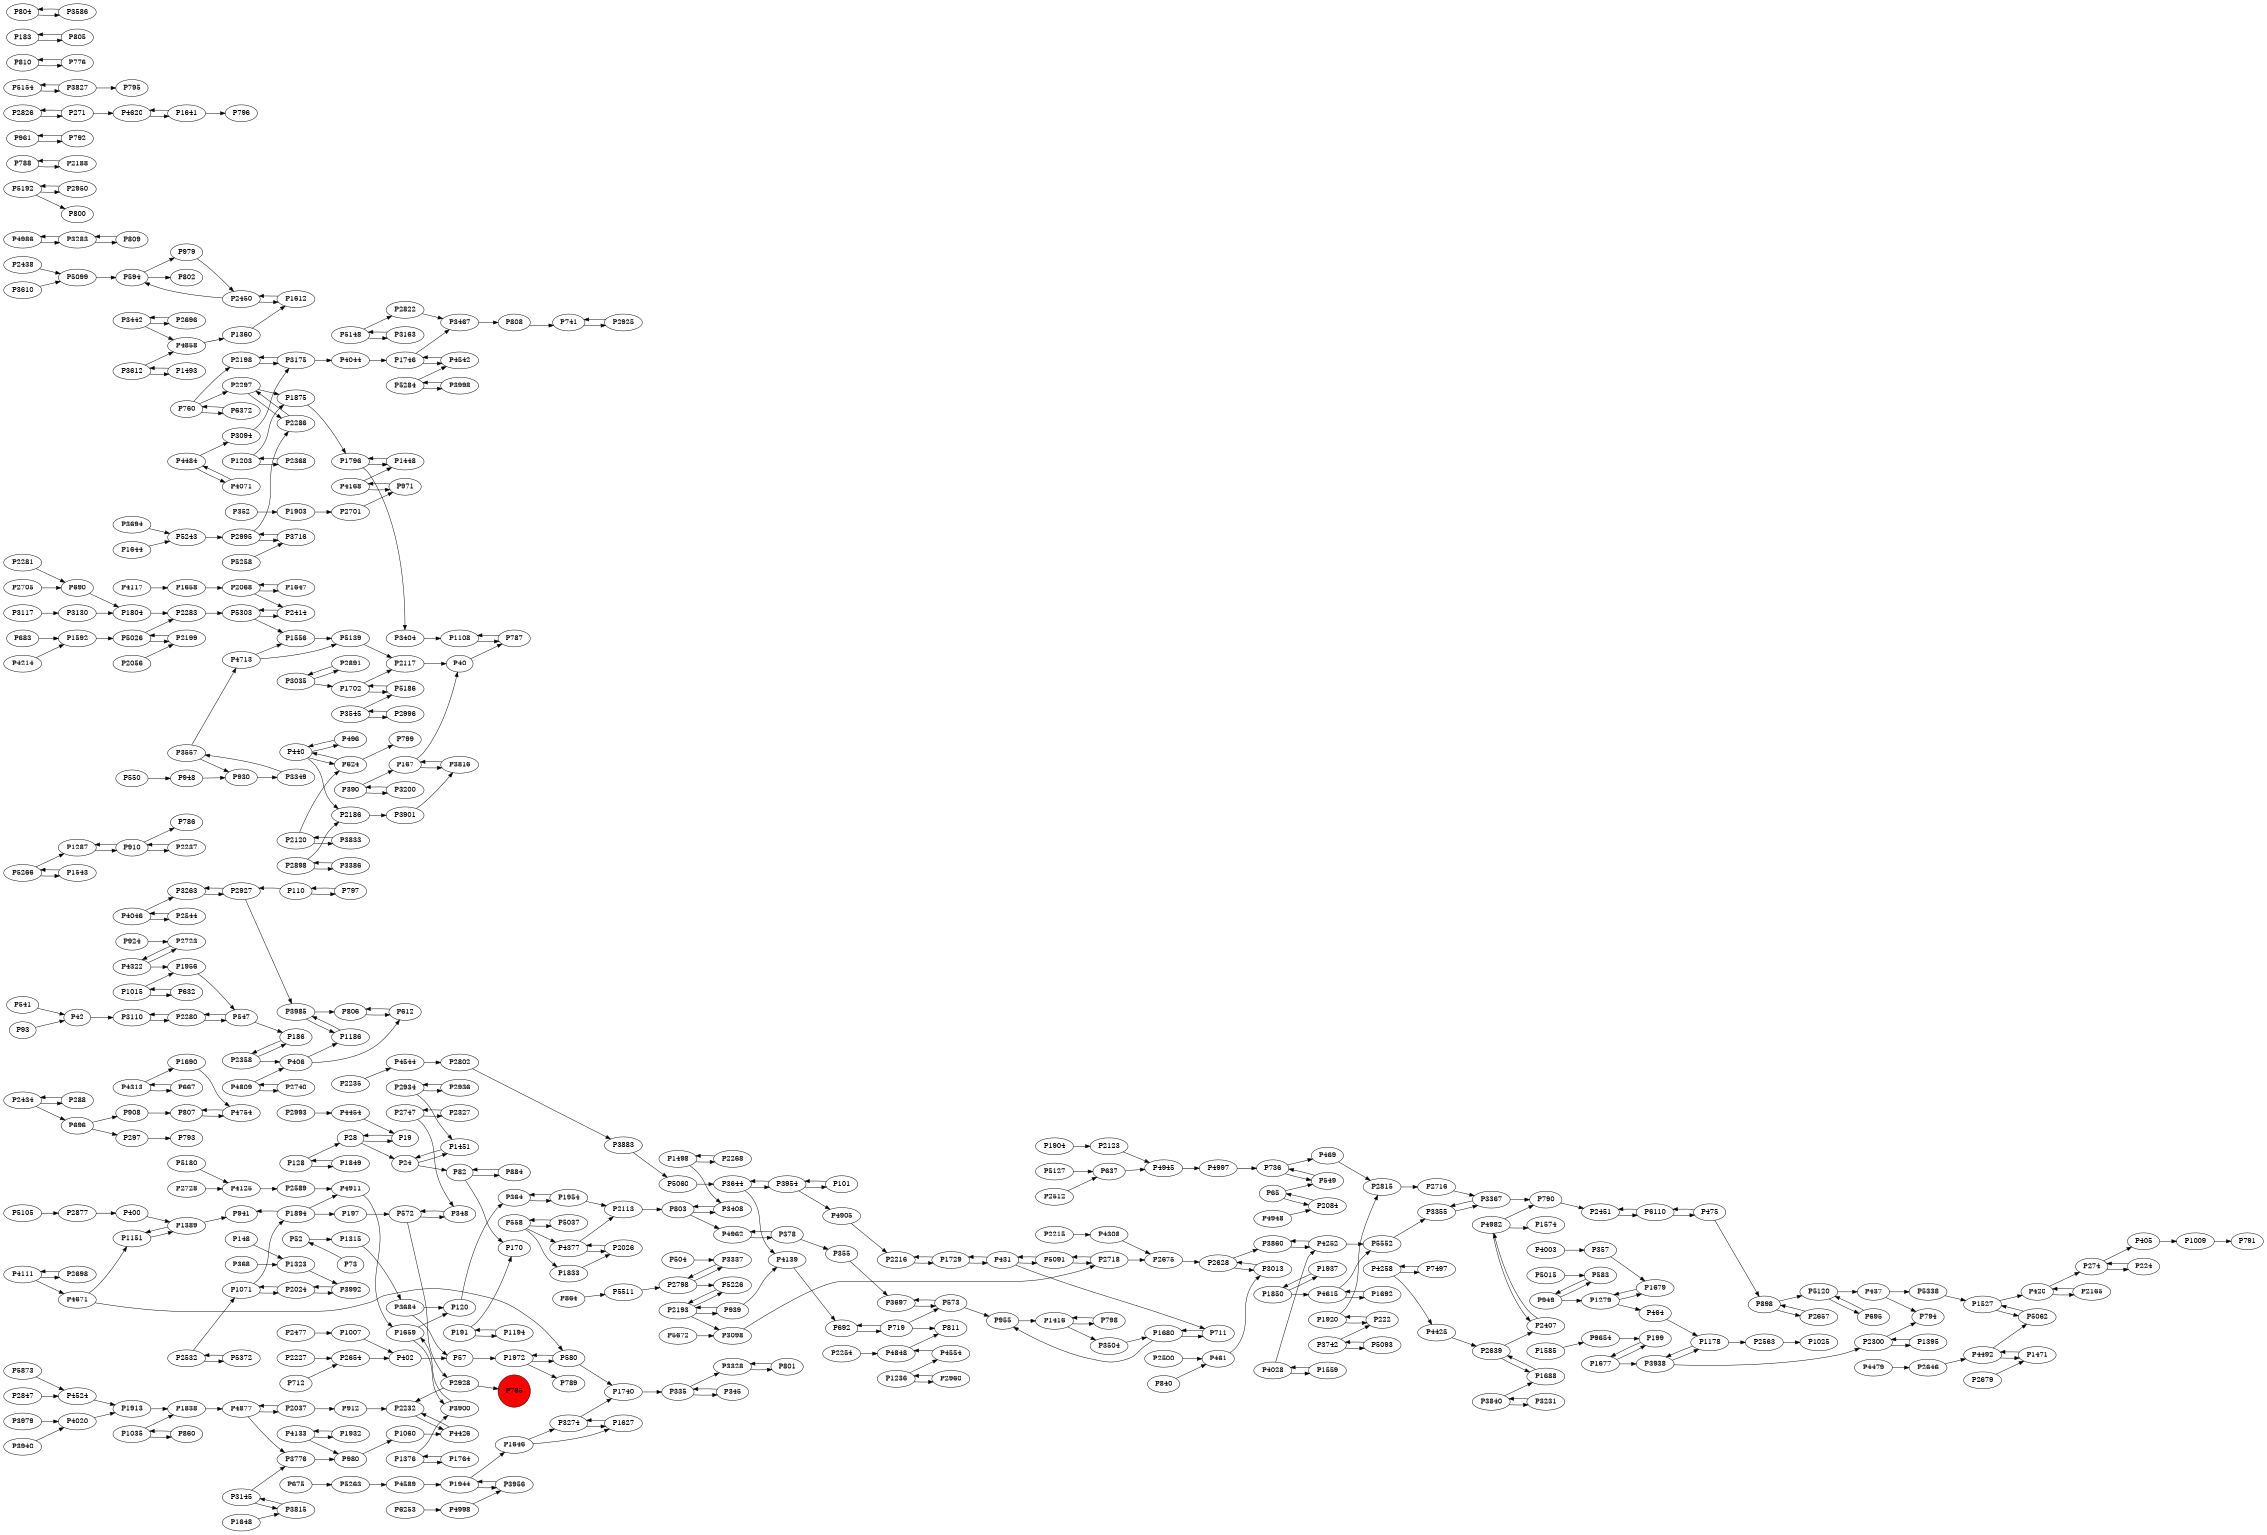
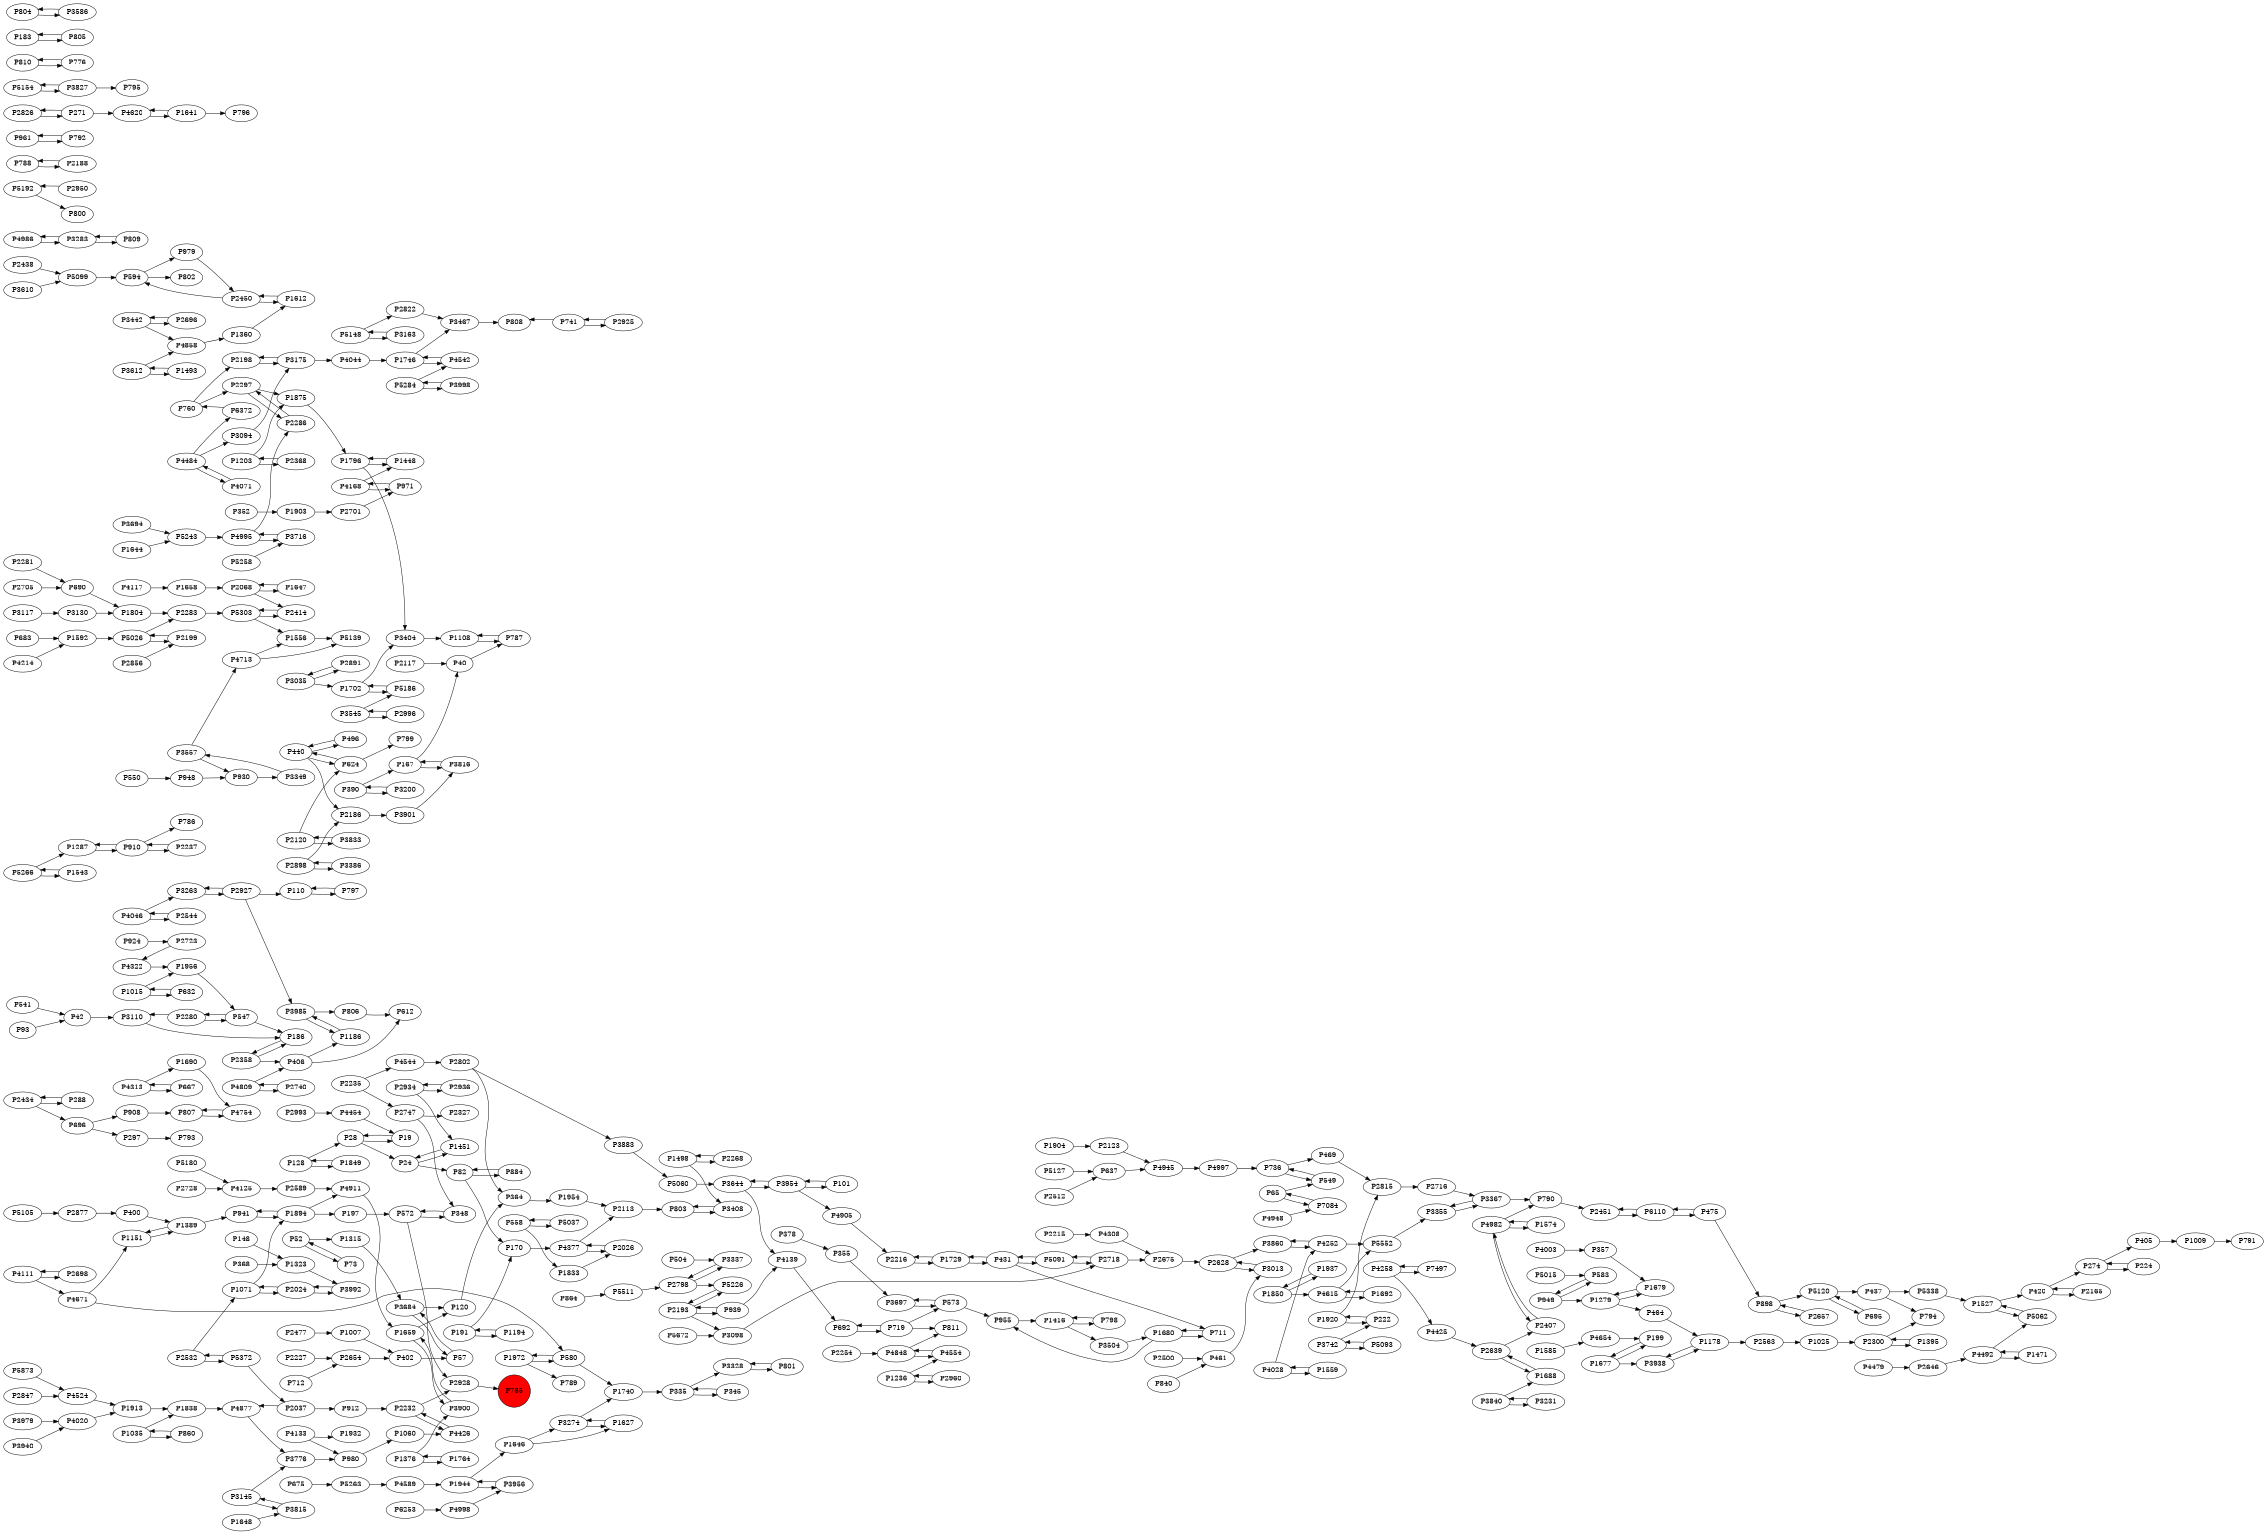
edge "P5192" -> "P2950": removed
edge "P808" -> "P741": reversed
edge "P760" -> "P6372": now "P4484" -> "P6372"
node "P2995": label "P2995" -> "P4995"
edge "P5139" -> "P2117": removed
node "P2056": label "P2056" -> "P2856"
edge "P1702" -> "P2117": now "P1702" -> "P3404"
edge "P110" -> "P2927": reversed
edge "P4322" -> "P2723": removed
edge "P612" -> "P806": removed
edge "P3110" -> "P2280": now "P3110" -> "P186"
edge "P2327" -> "P2747": now "P2235" -> "P2747"
edge "P1954" -> "P364": now "P2802" -> "P364"
node "P2084": label "P2084" -> "P7084"
edge "P941" -> "P1894": added
edge "P1574" -> "P4982": added
edge "P558" -> "P4377": now "P170" -> "P4377"
node "P4962": removed
edge "P52" -> "P73": added
node "P9654": label "P9654" -> "P4654"
edge "P4848" -> "P4554": added
edge "P57" -> "P1972": now "P57" -> "P3684"
edge "P3938" -> "P2300": now "P1025" -> "P2300"
node "P2679": removed
edge "P2928" -> "P2232": reversed
edge "P4877" -> "P2037": now "P5372" -> "P2037"
edge "P1932" -> "P4133": removed
